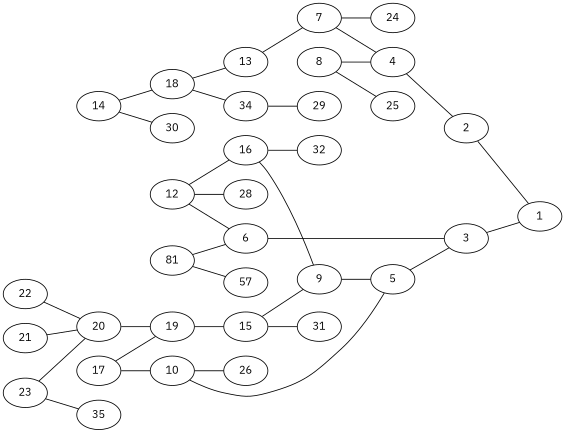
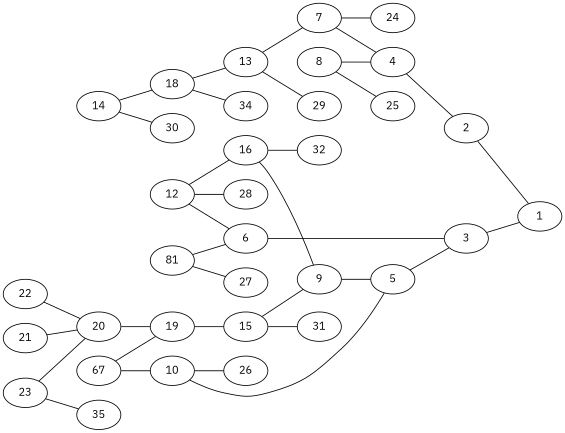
edge "34" -- "29": now "13" -- "29"
node "57": label "57" -> "27"
node "17": label "17" -> "67"
